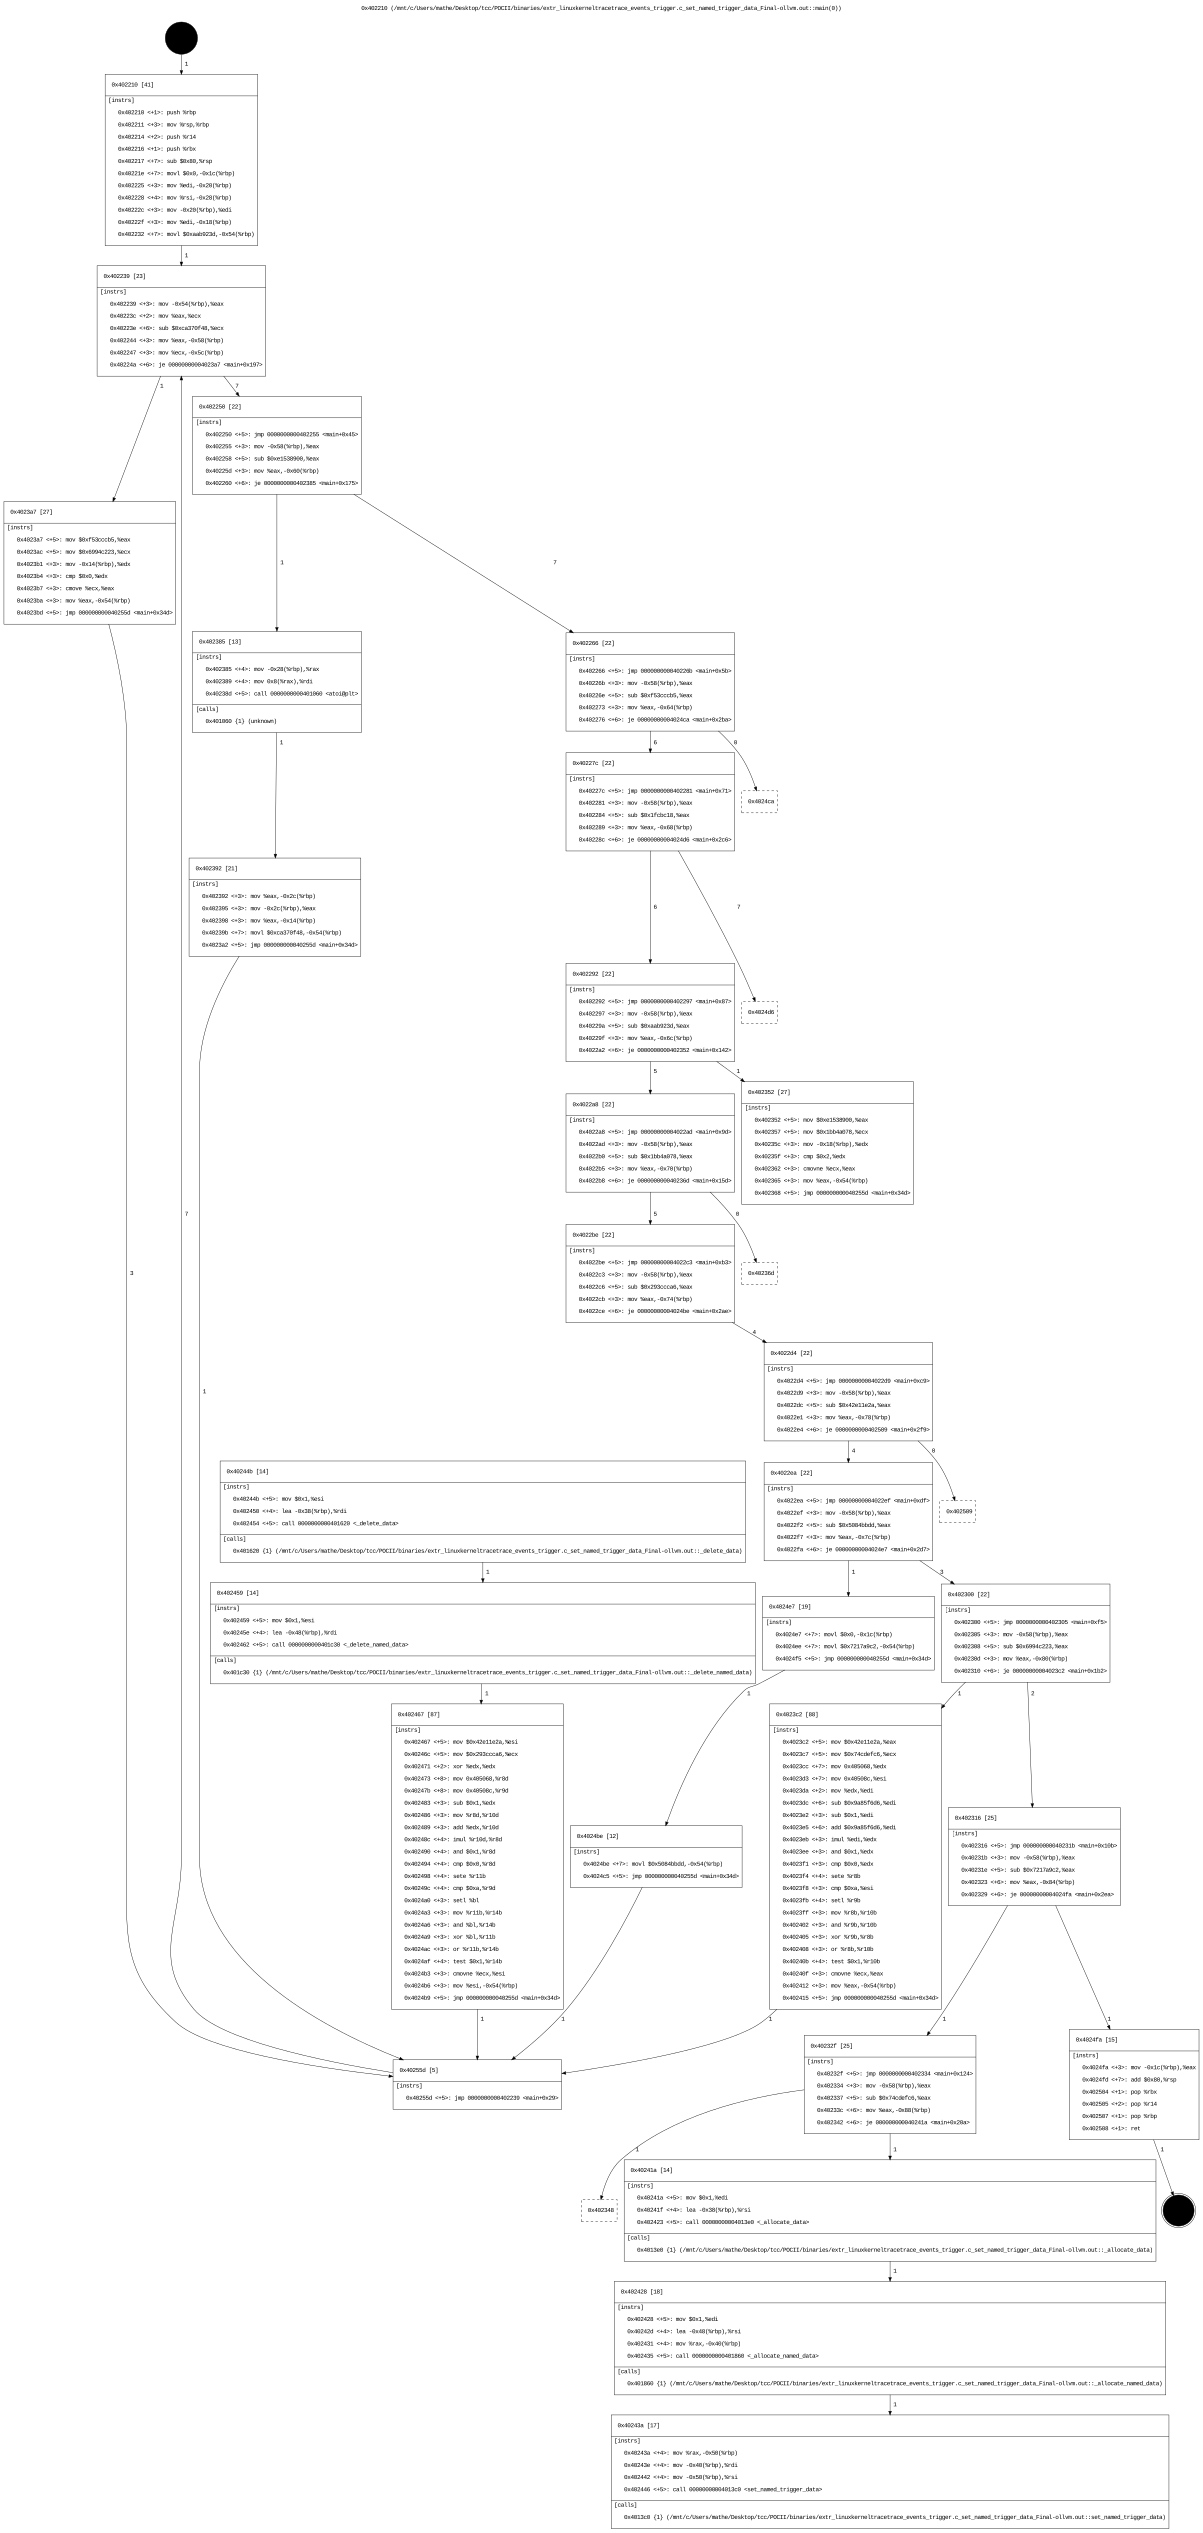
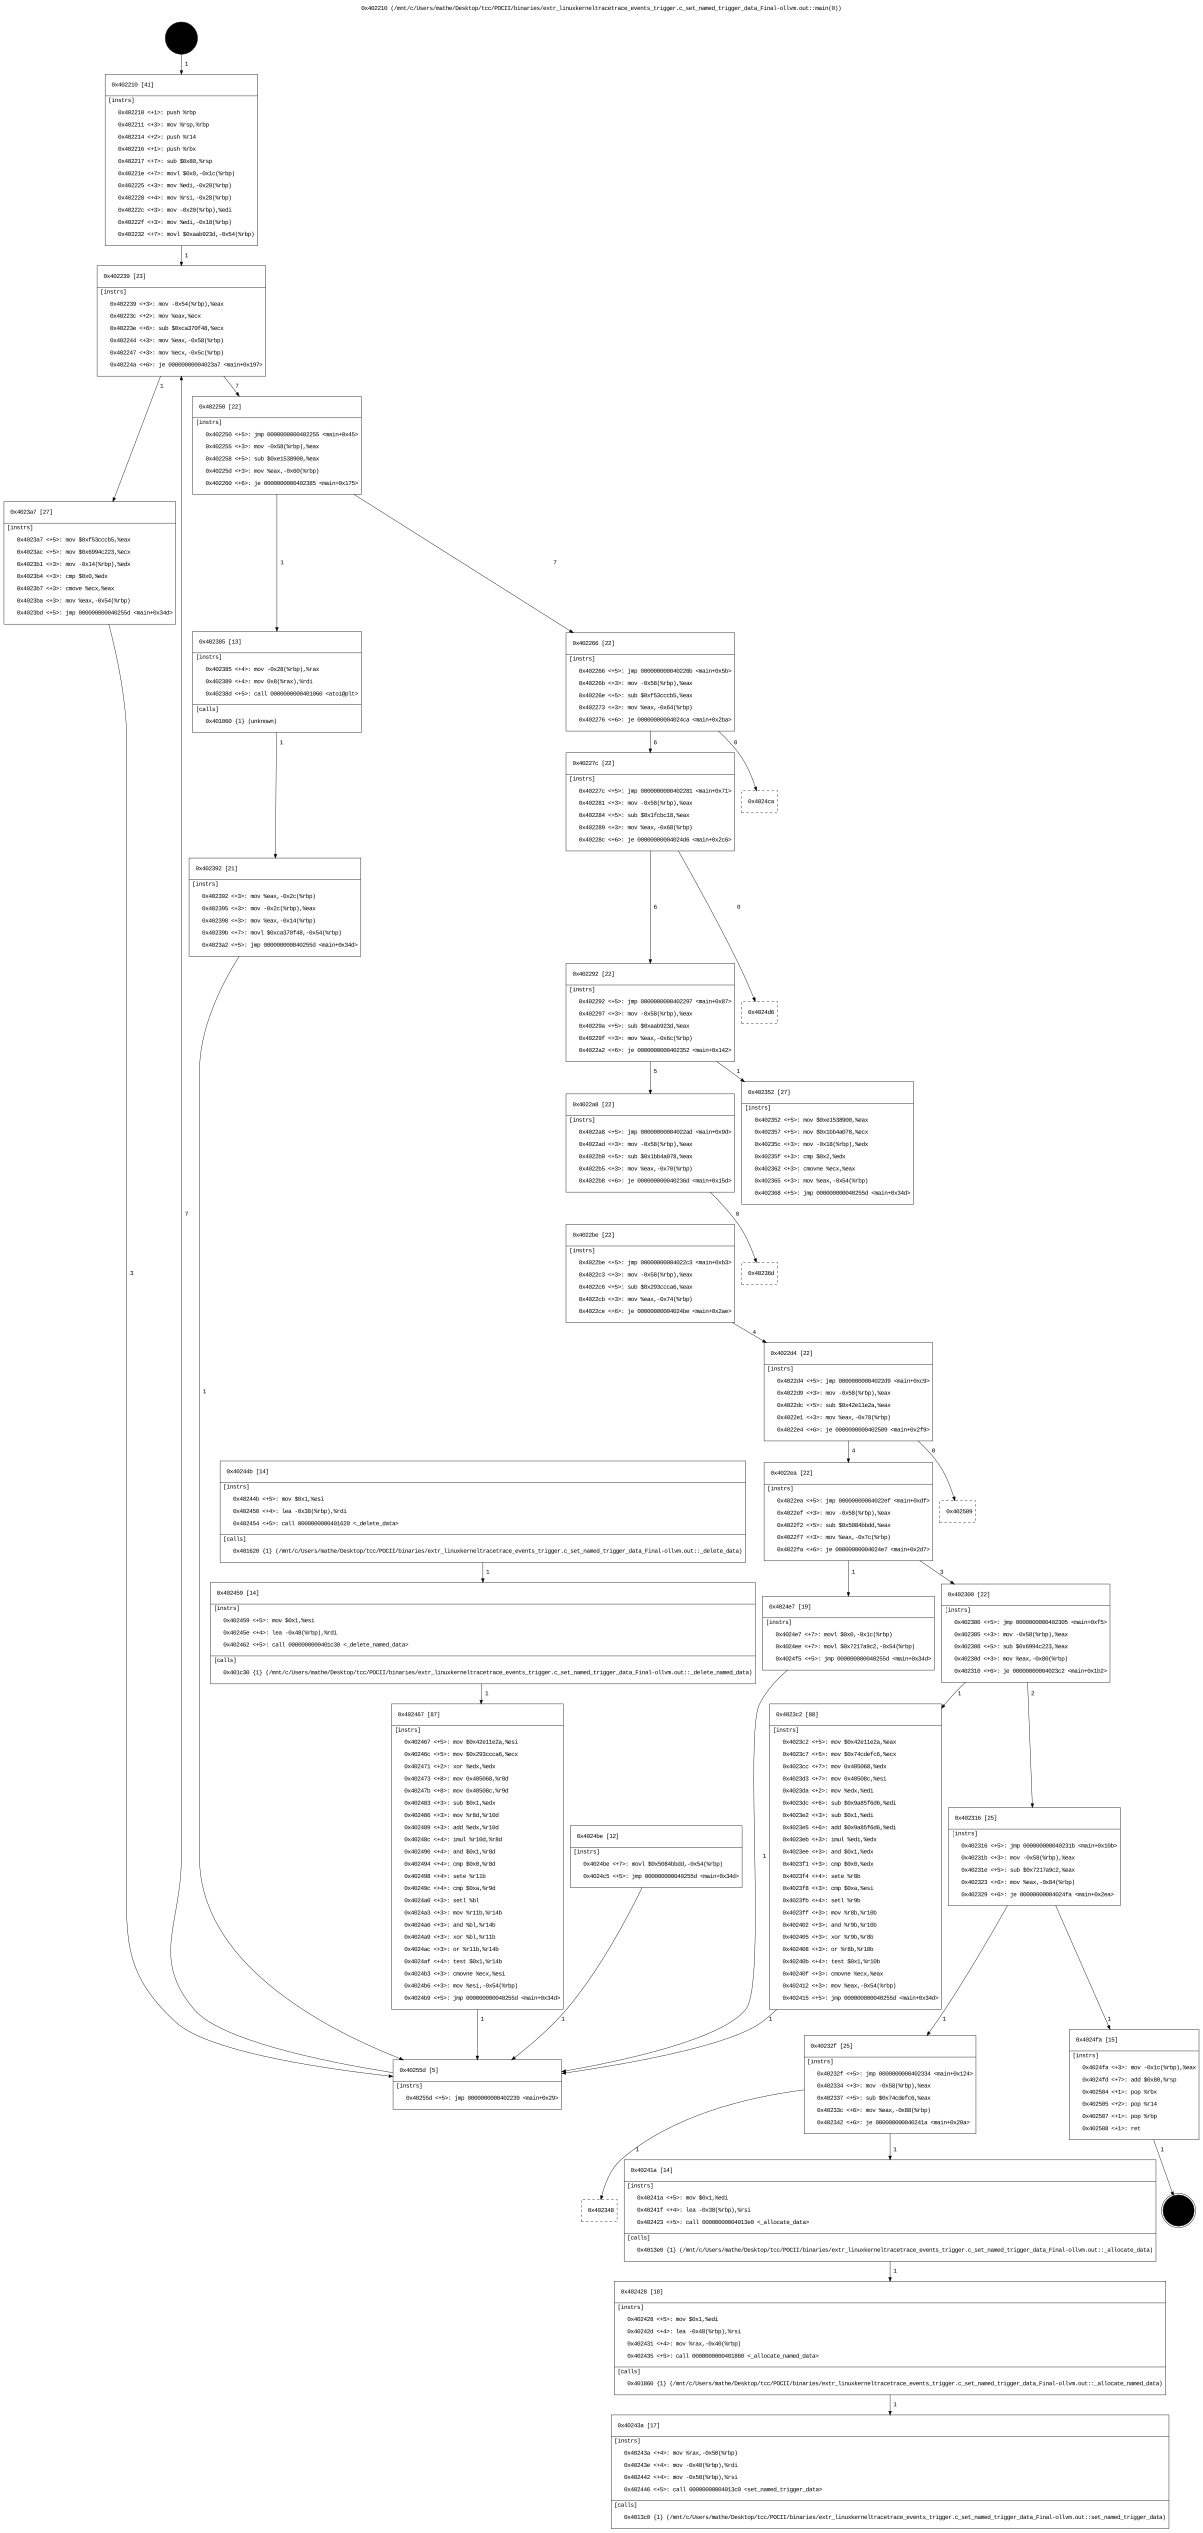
edge "0x40227c [22]" -> "0x4024d6": label " 7" -> " 0"
edge "0x4022a8 [22]" -> "0x4022be [22]": removed, label "5"
edge "0x4024e7 [19]" -> "0x4024be [12]": now "0x4024e7 [19]" -> "0x40255d [5]"
